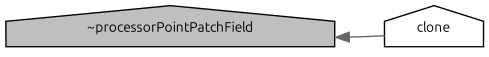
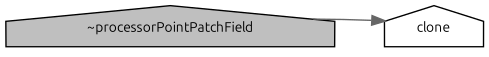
edge "clone" -> "~processorPointPatchField": reversed
